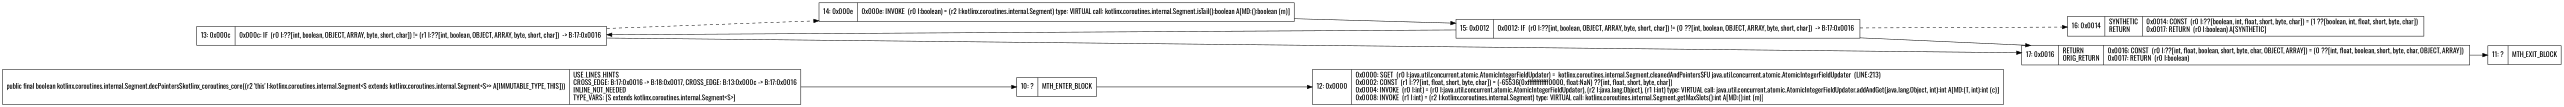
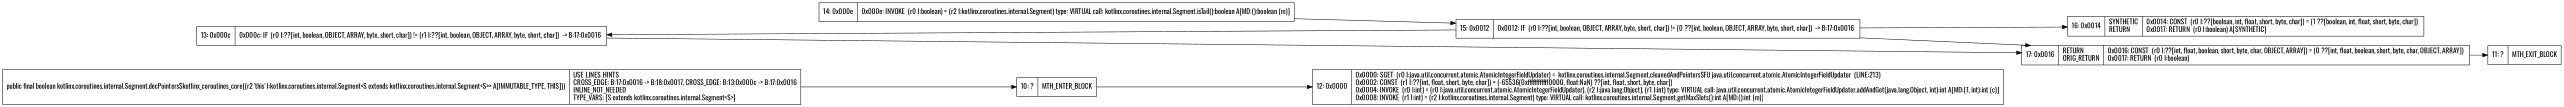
edge "13: 0x000c" -> "14: 0x000e": removed
edge "15: 0x0012" -> "16: 0x0014": style dashed -> solid
